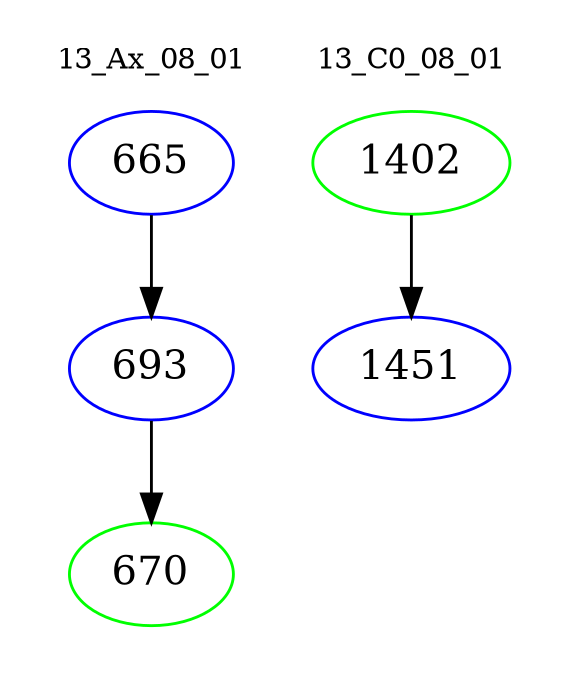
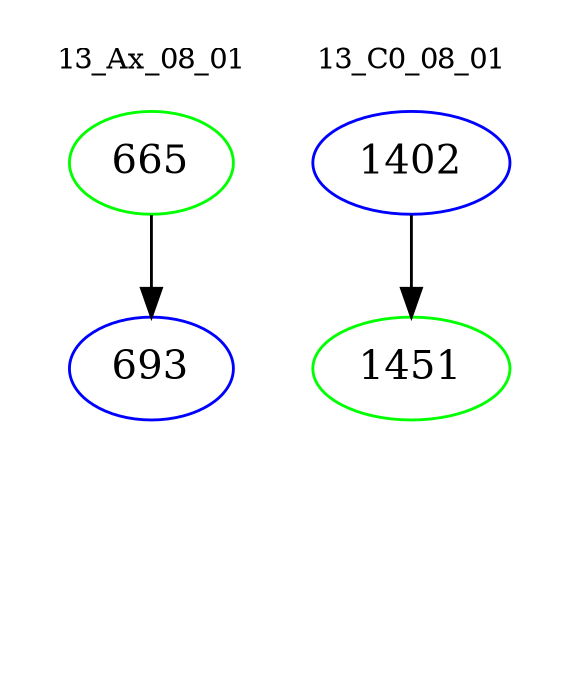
node "665": color blue -> green
node "1402": color green -> blue
node "1451": color blue -> green
node "670": removed
